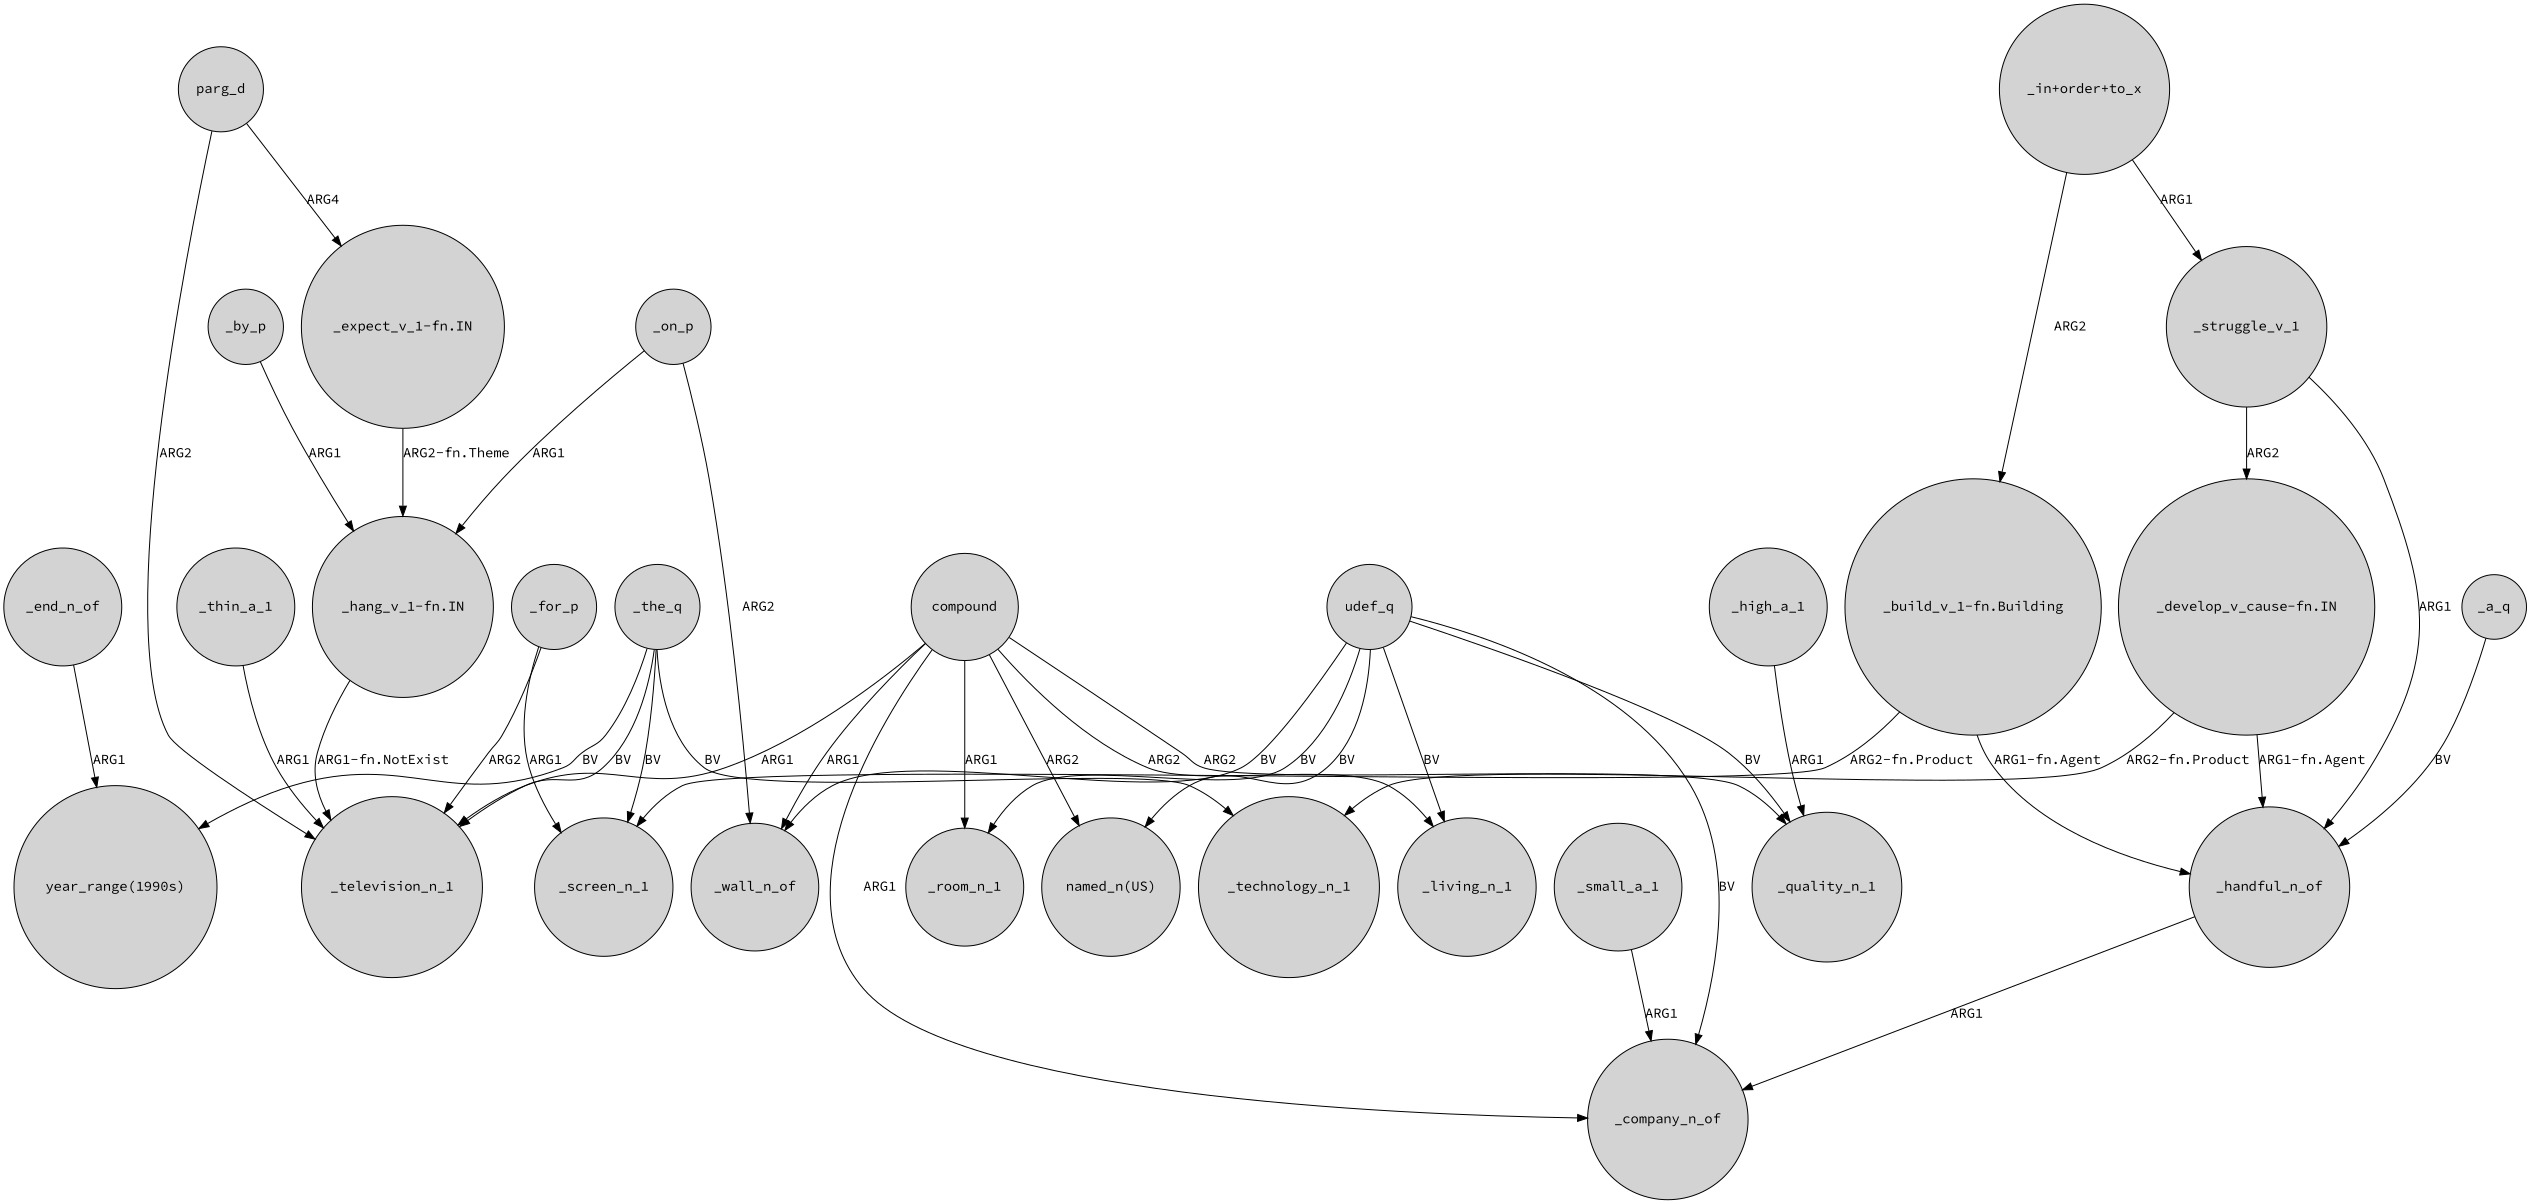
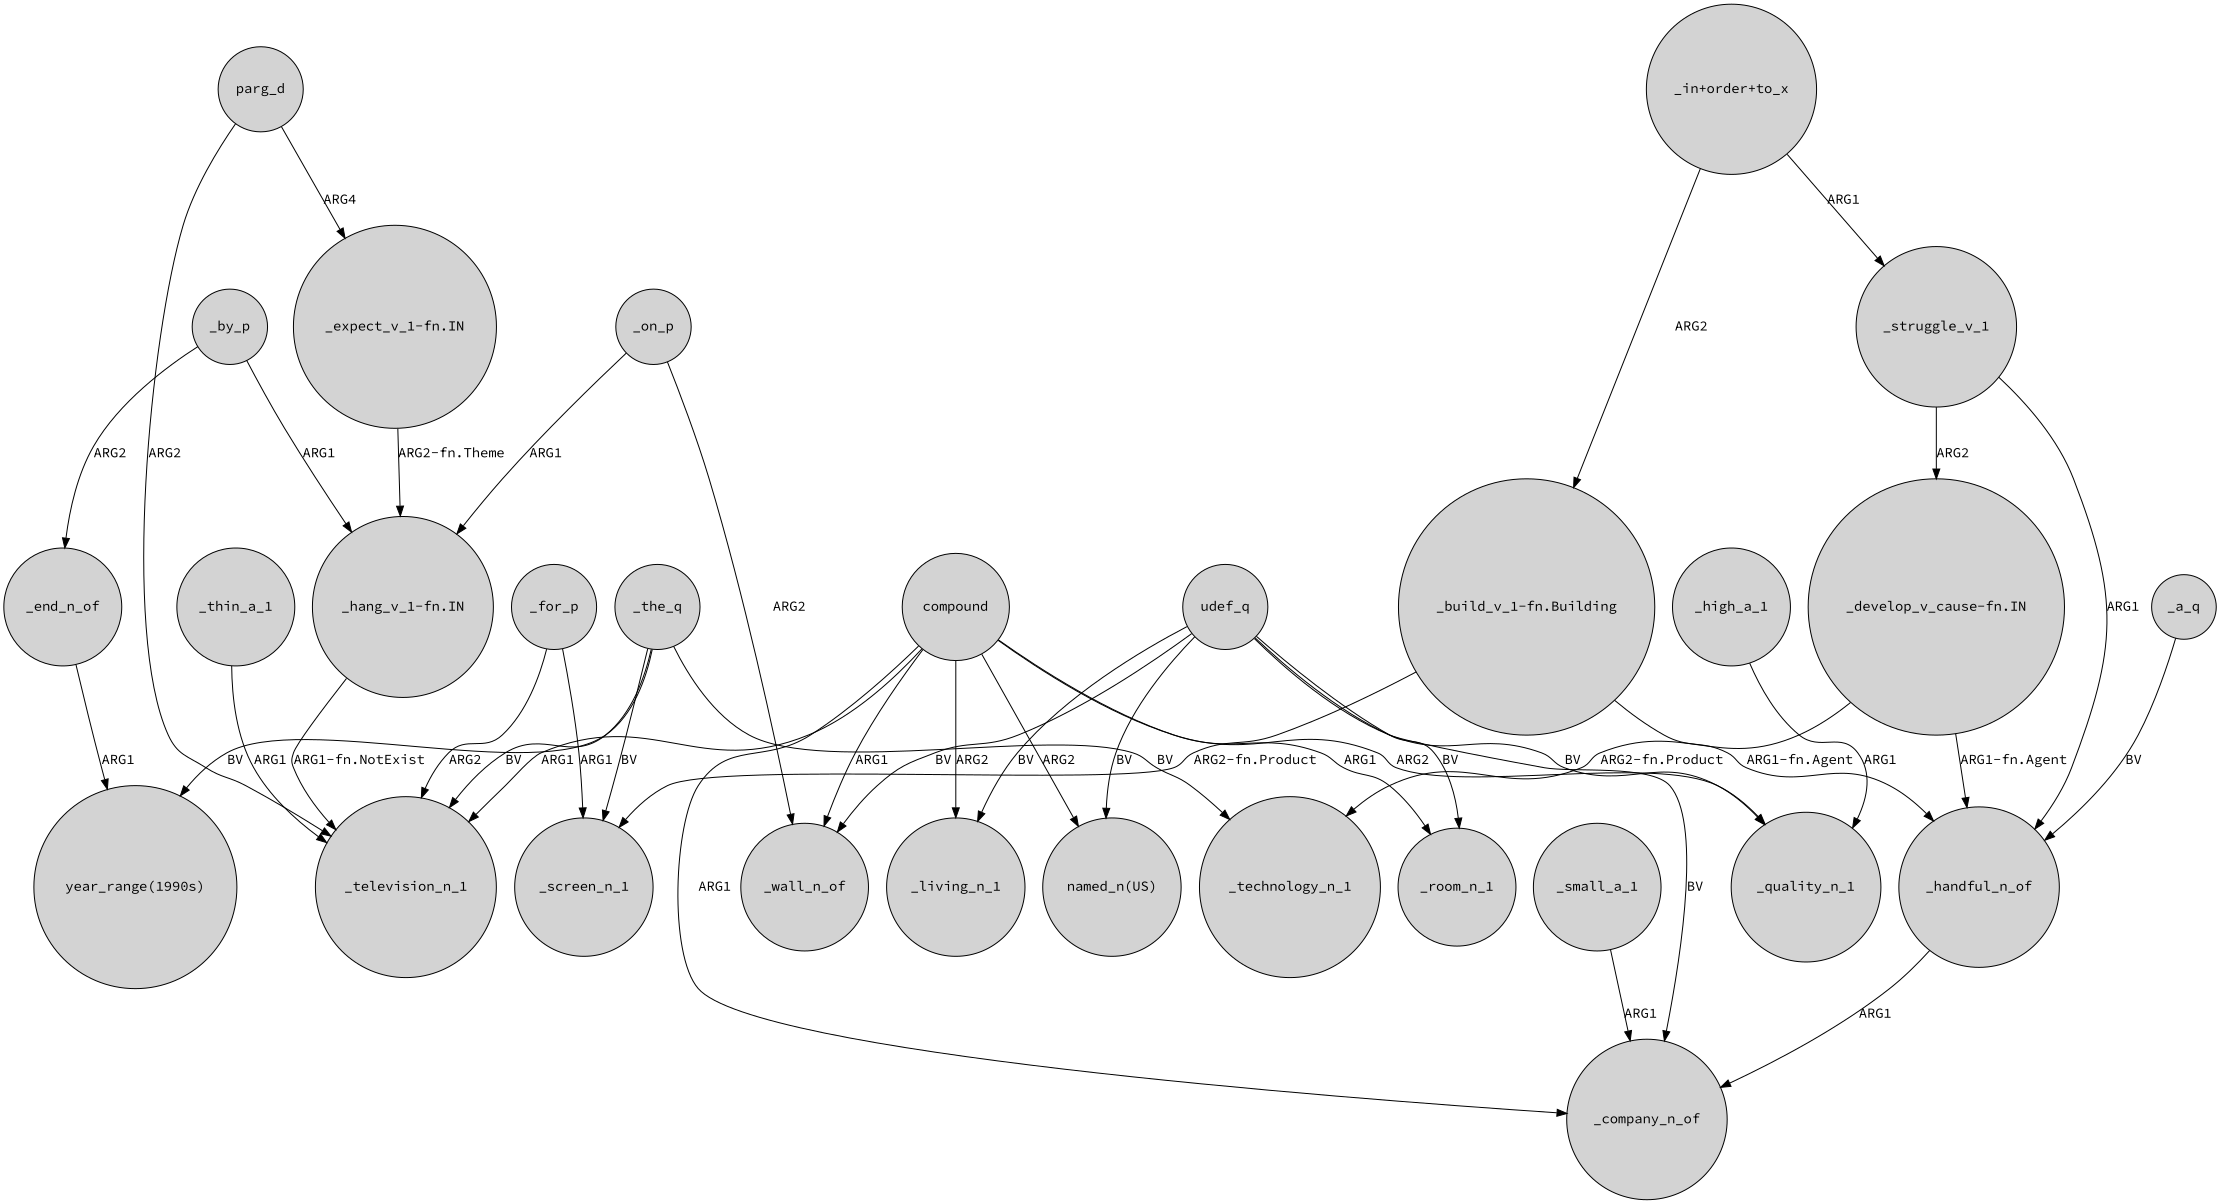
edge "_by_p" -> "_end_n_of": added, label "ARG2"
